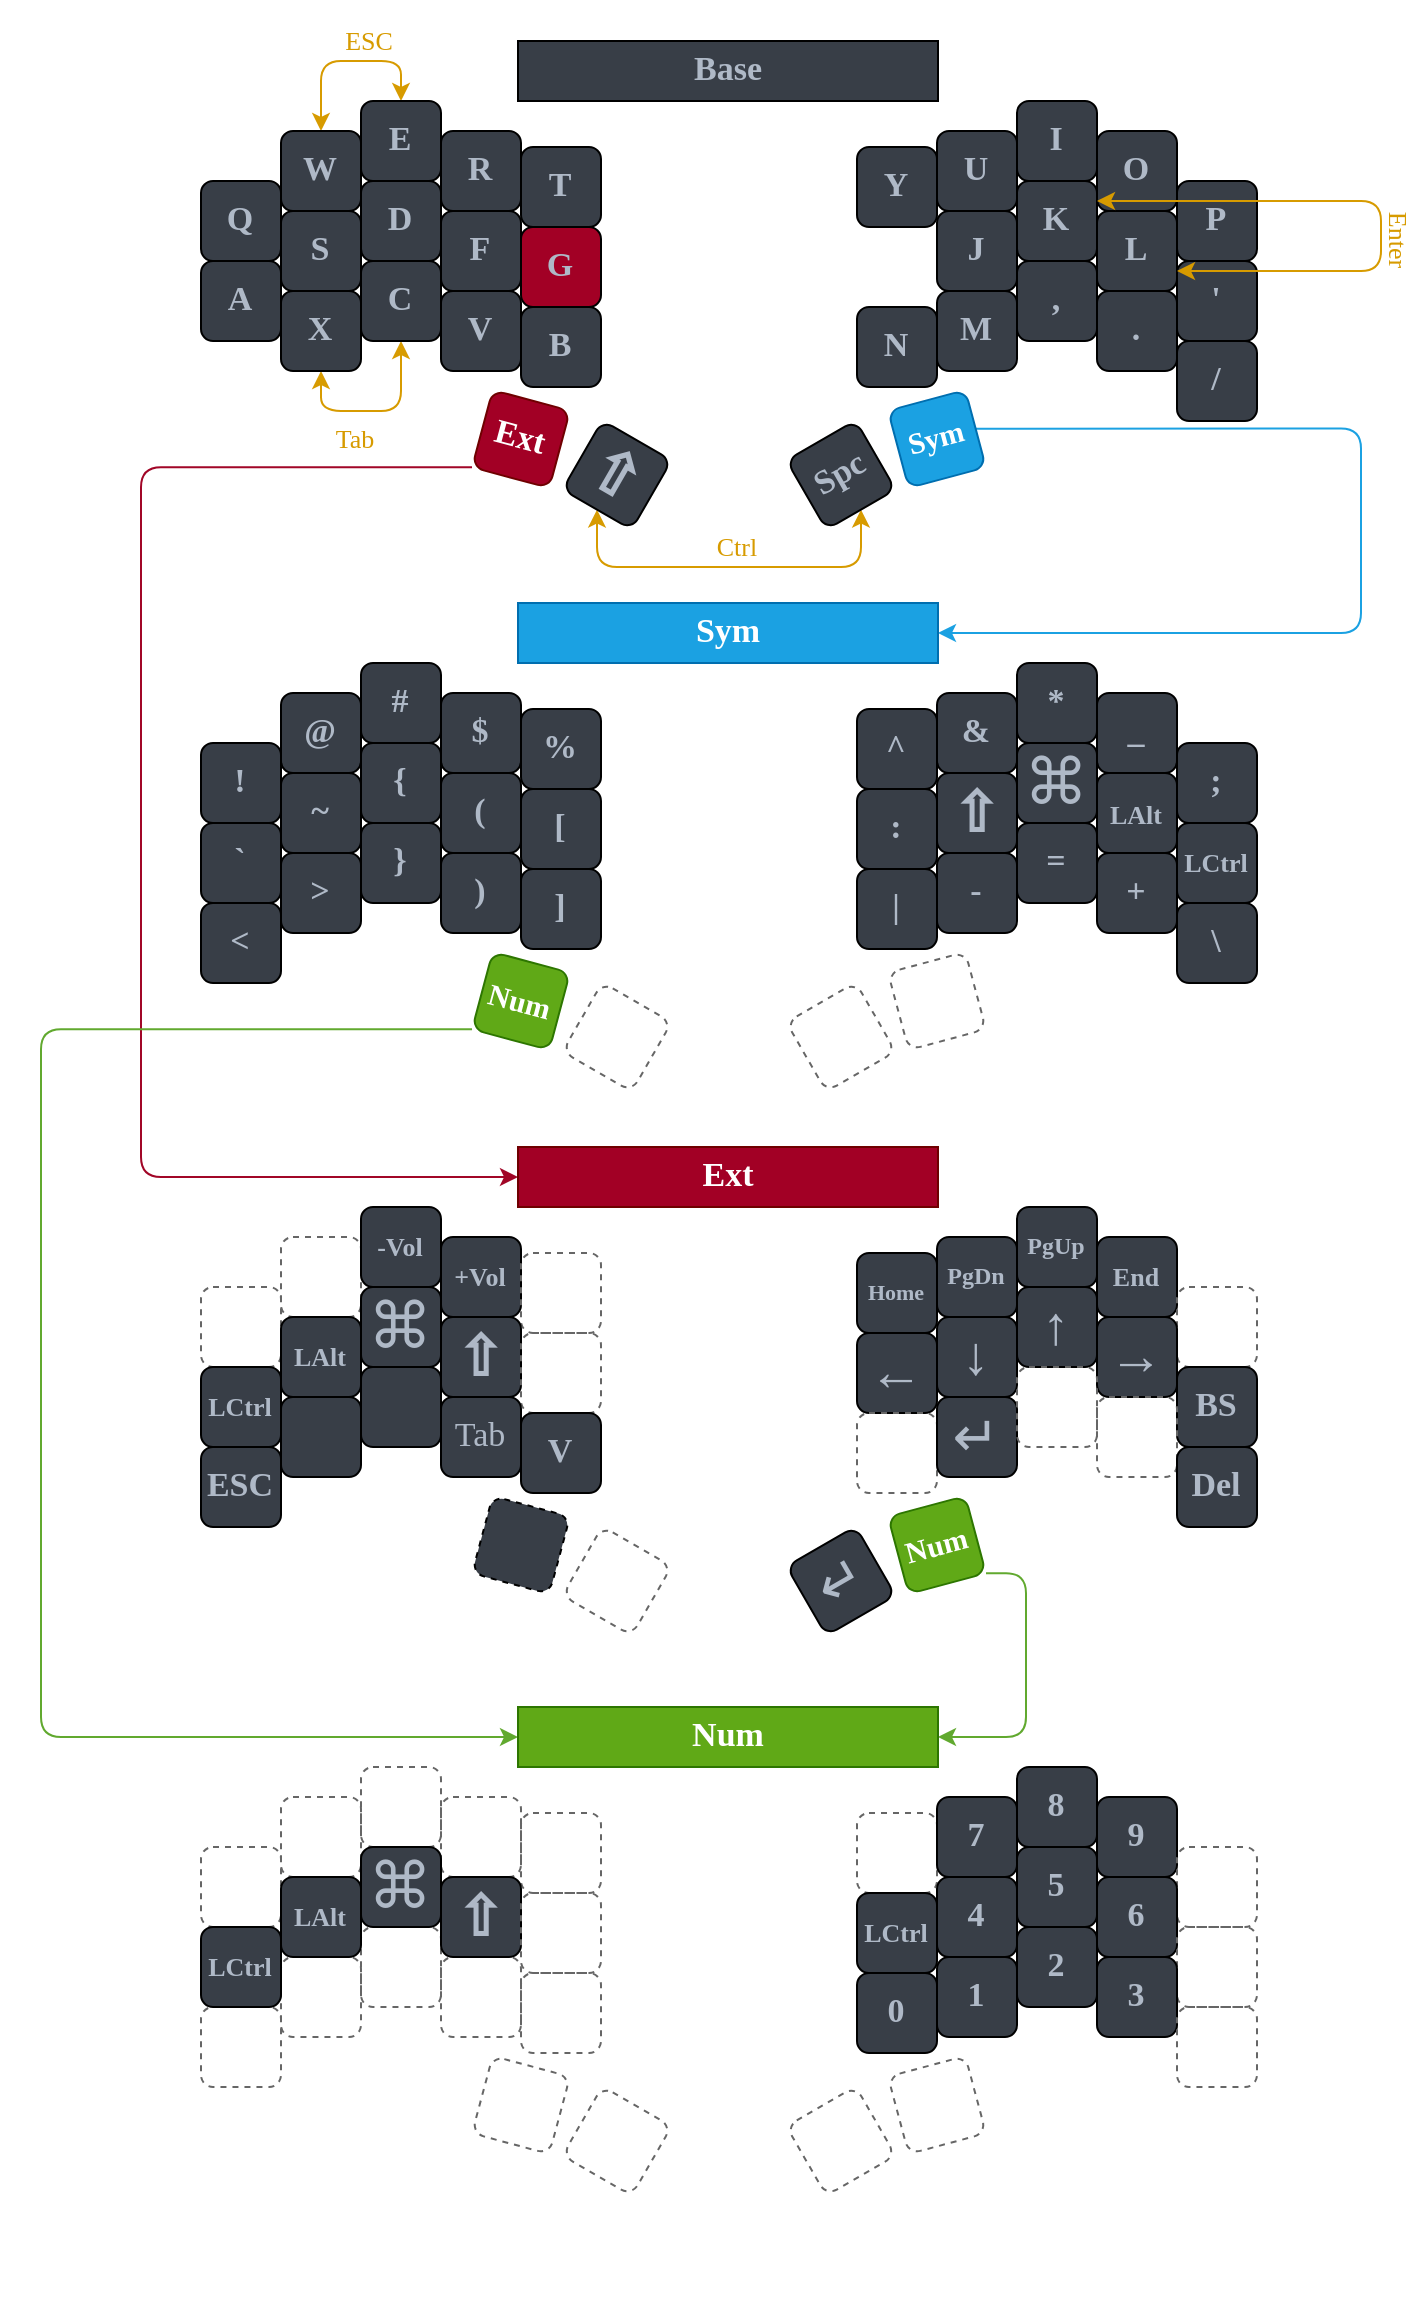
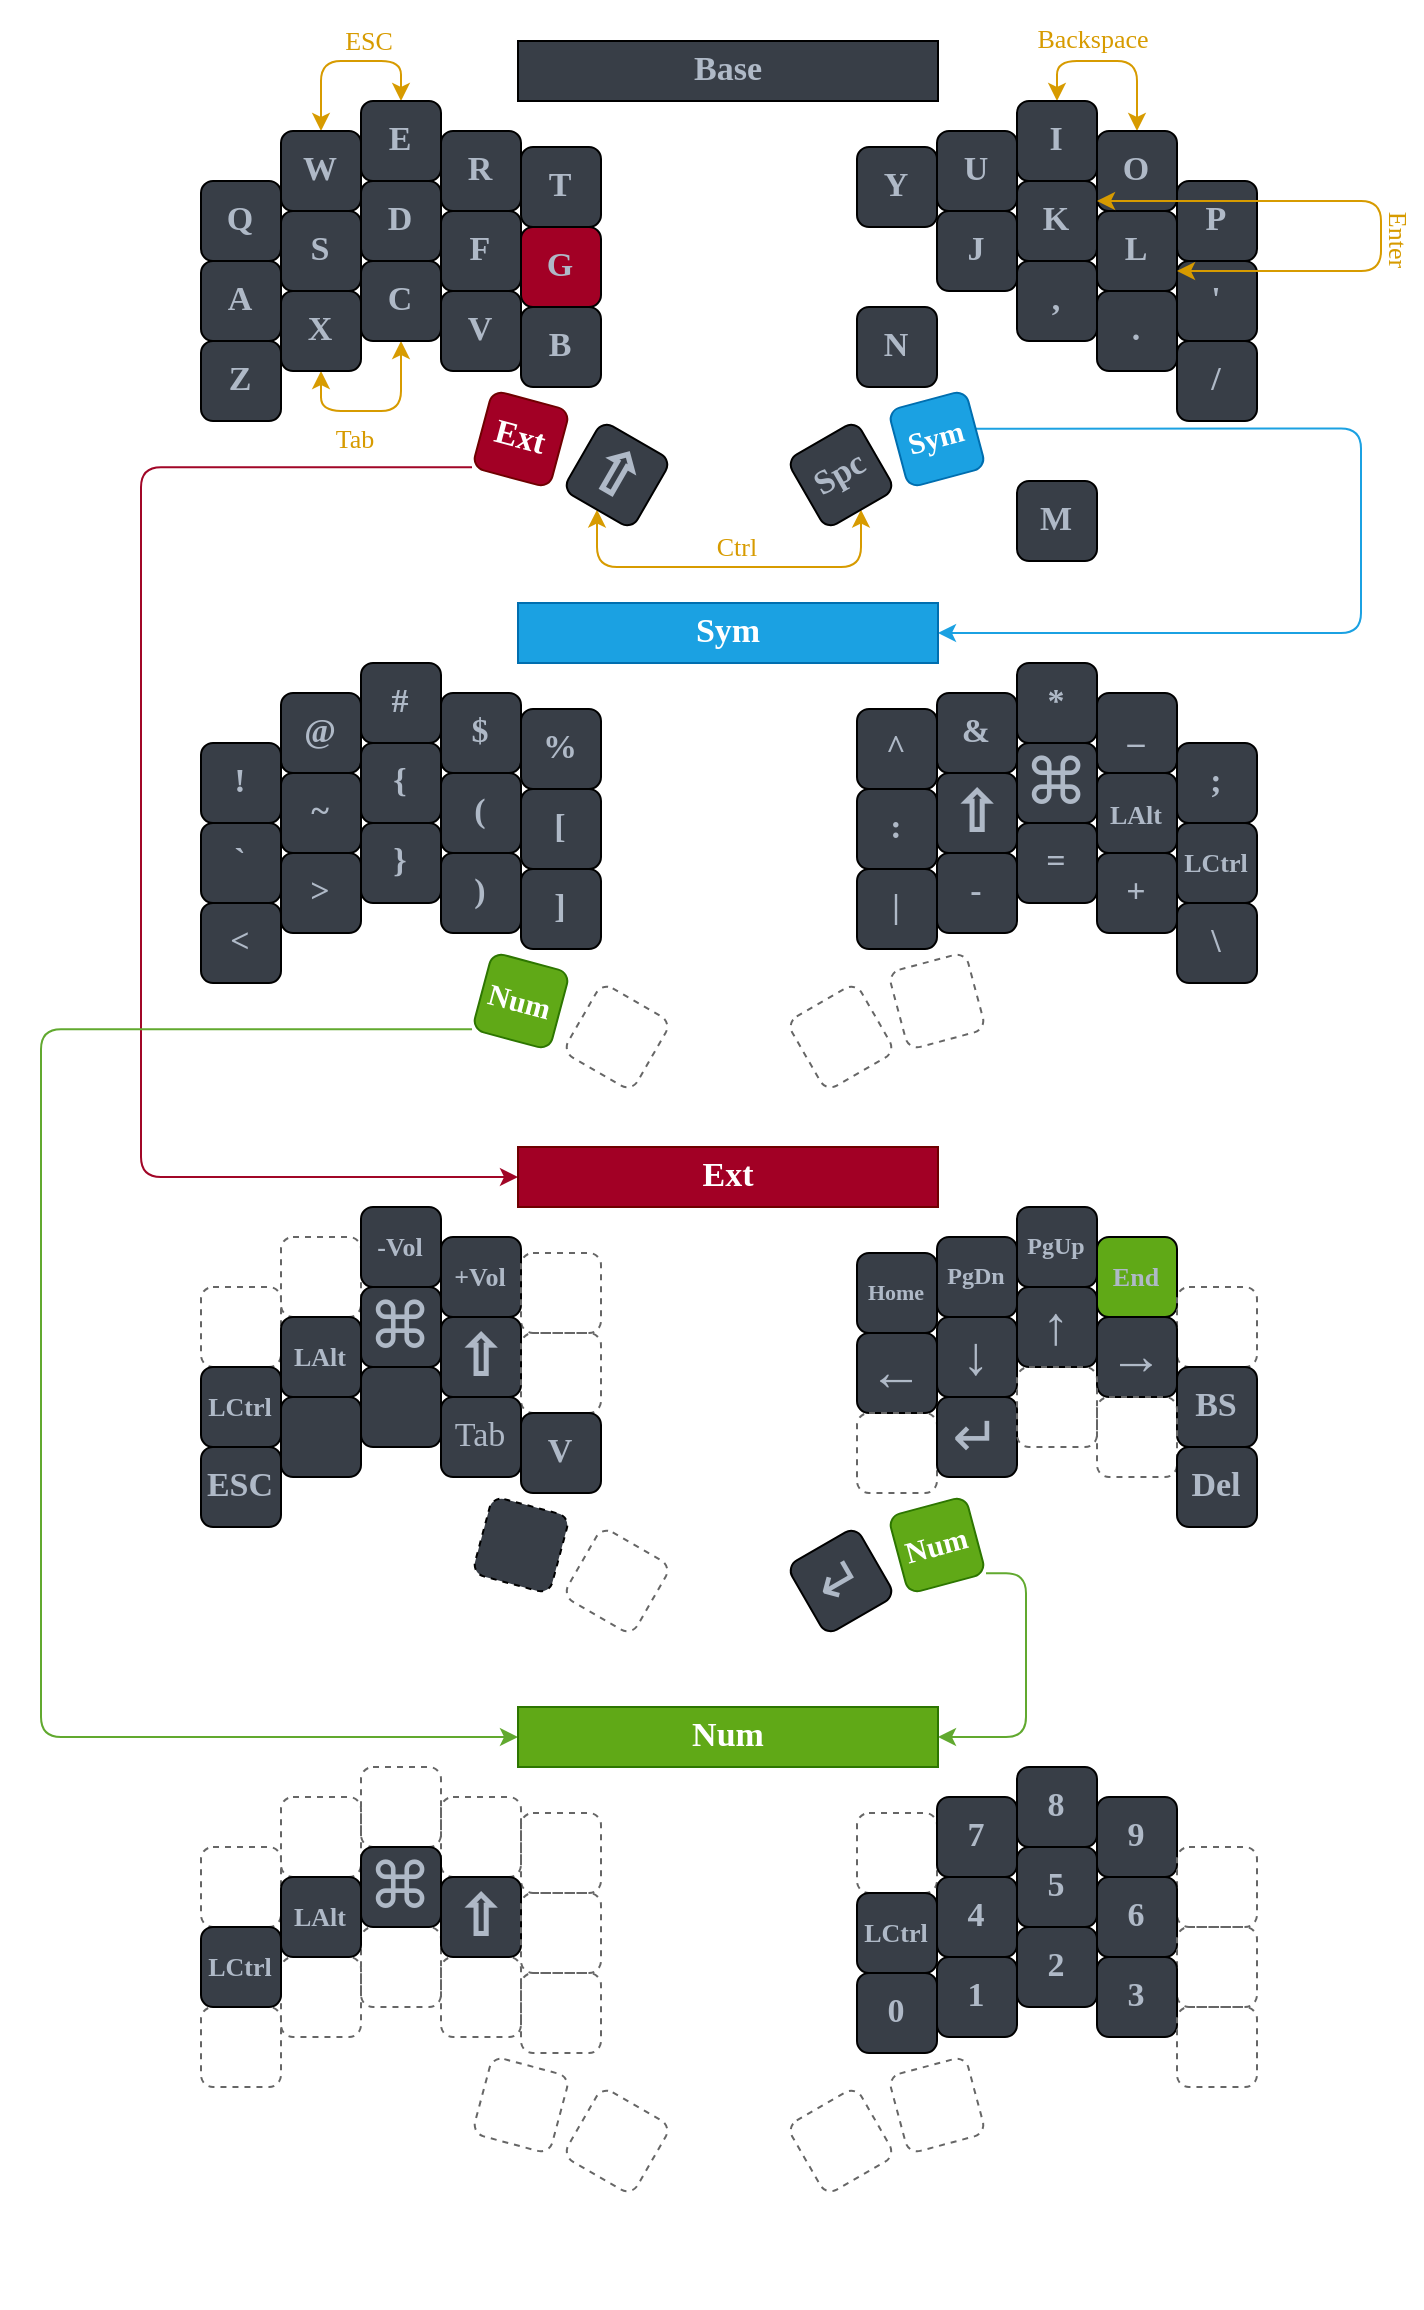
edge "I" -- "O": added, label "Backspace"
node "M": moved (977, 331) -> (1057, 521)
node "Z": added
node "End": fillcolor #383e47 -> #60a917
